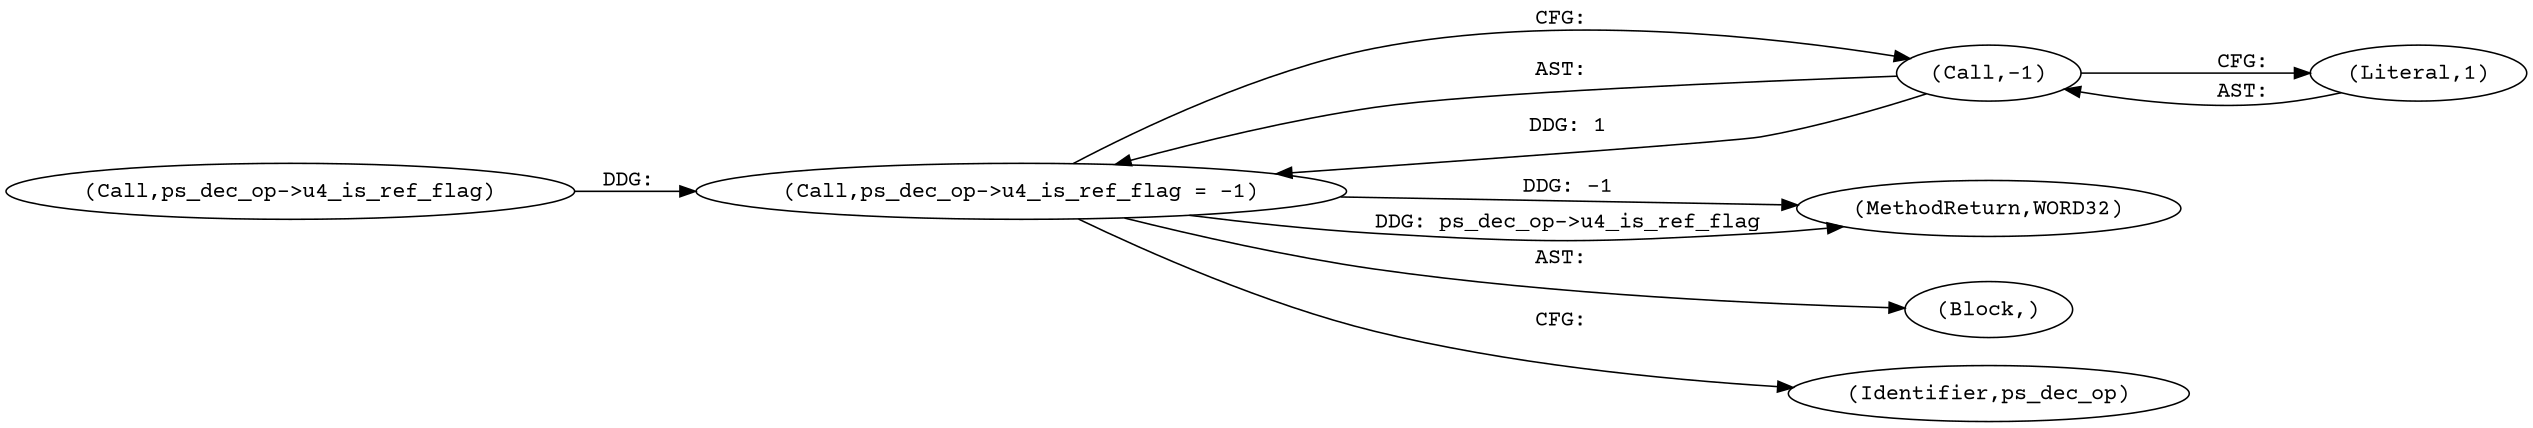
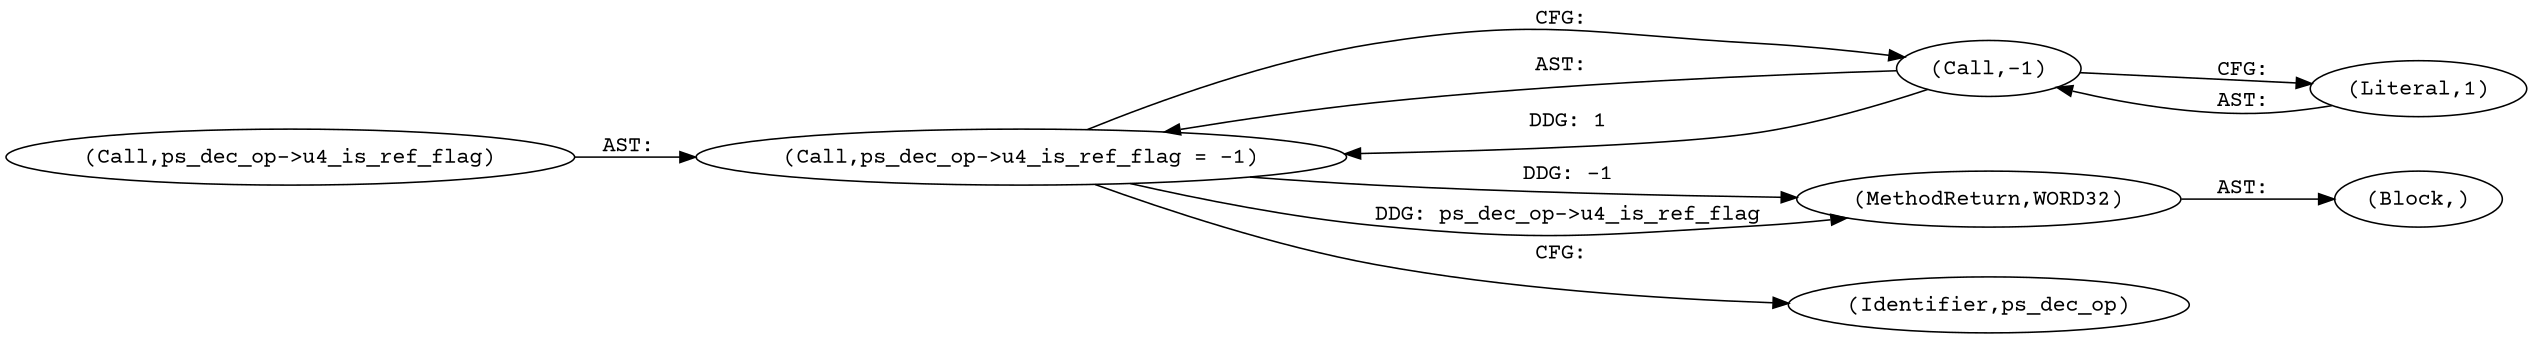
edge "(Call,ps_dec_op->u4_is_ref_flag)" -> "(Call,ps_dec_op->u4_is_ref_flag = -1)": label "DDG: " -> "AST: "
edge "(Call,ps_dec_op->u4_is_ref_flag = -1)" -> "(Block,)": now "(MethodReturn,WORD32)" -> "(Block,)"
